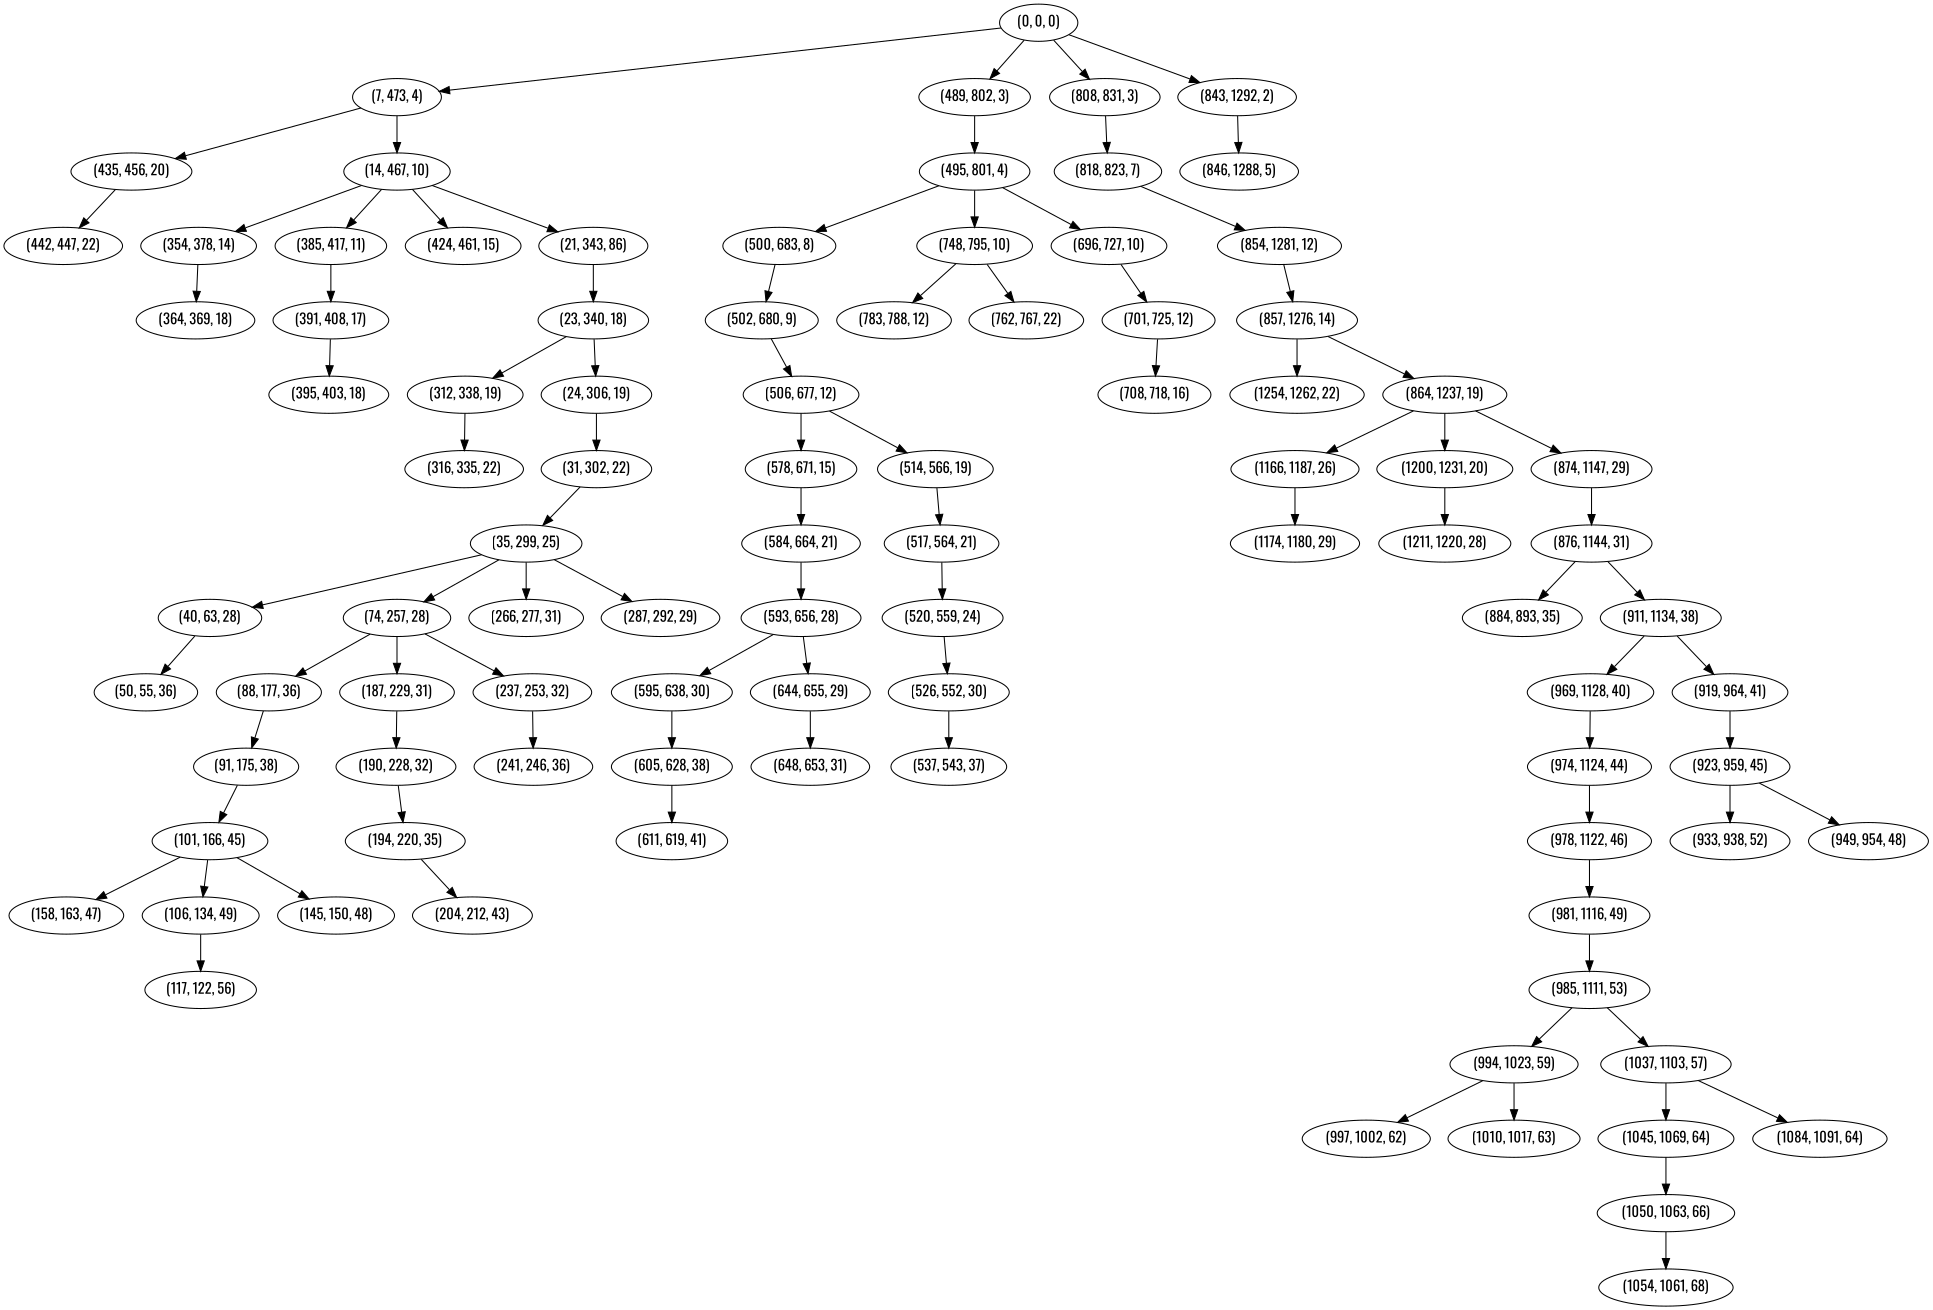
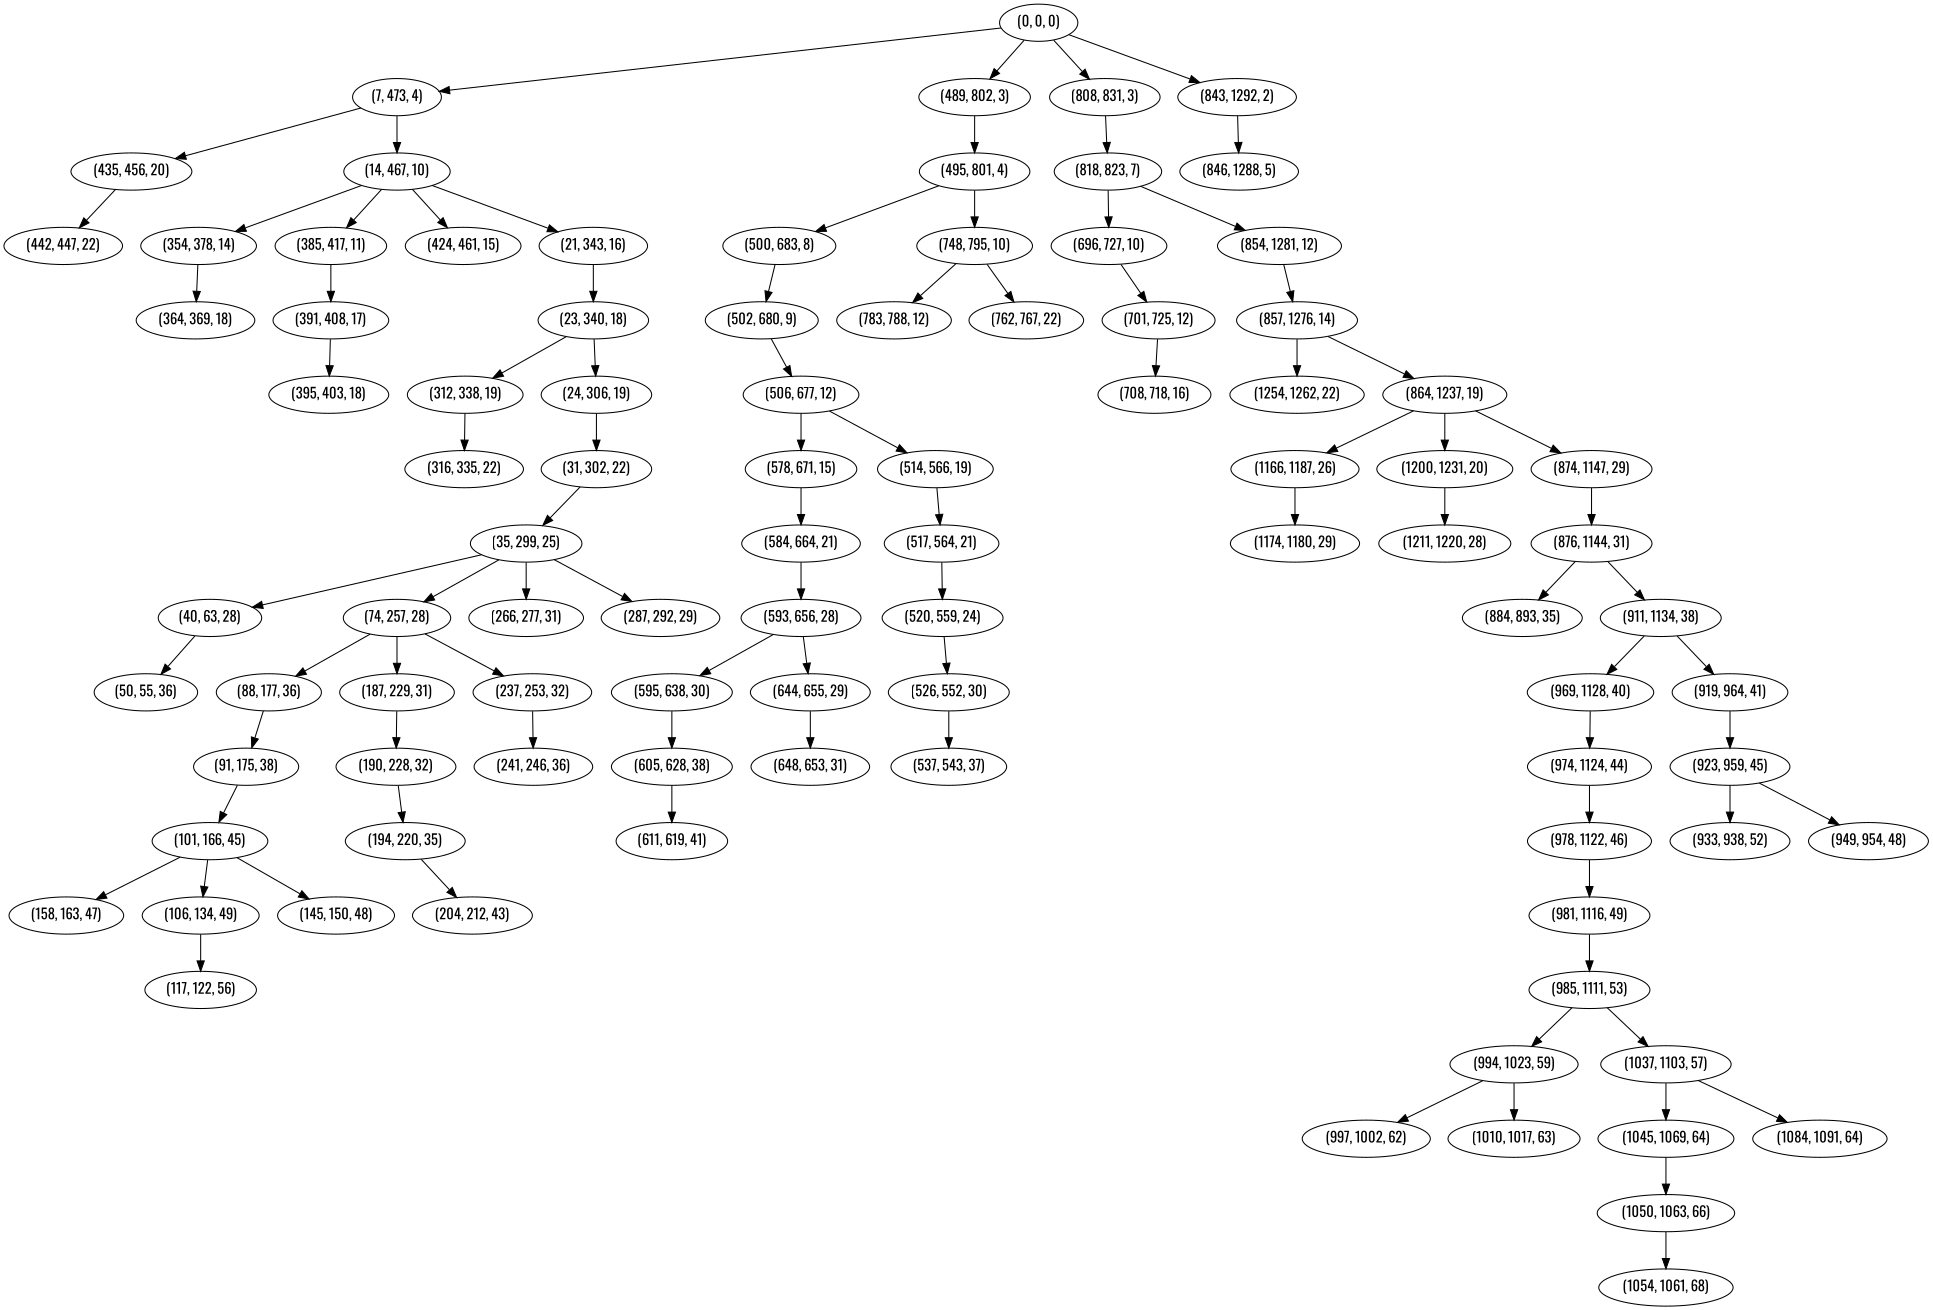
edge "(495, 801, 4)" -> "(696, 727, 10)": now "(818, 823, 7)" -> "(696, 727, 10)"
node "(21, 343, 86)": label "(21, 343, 86)" -> "(21, 343, 16)"
